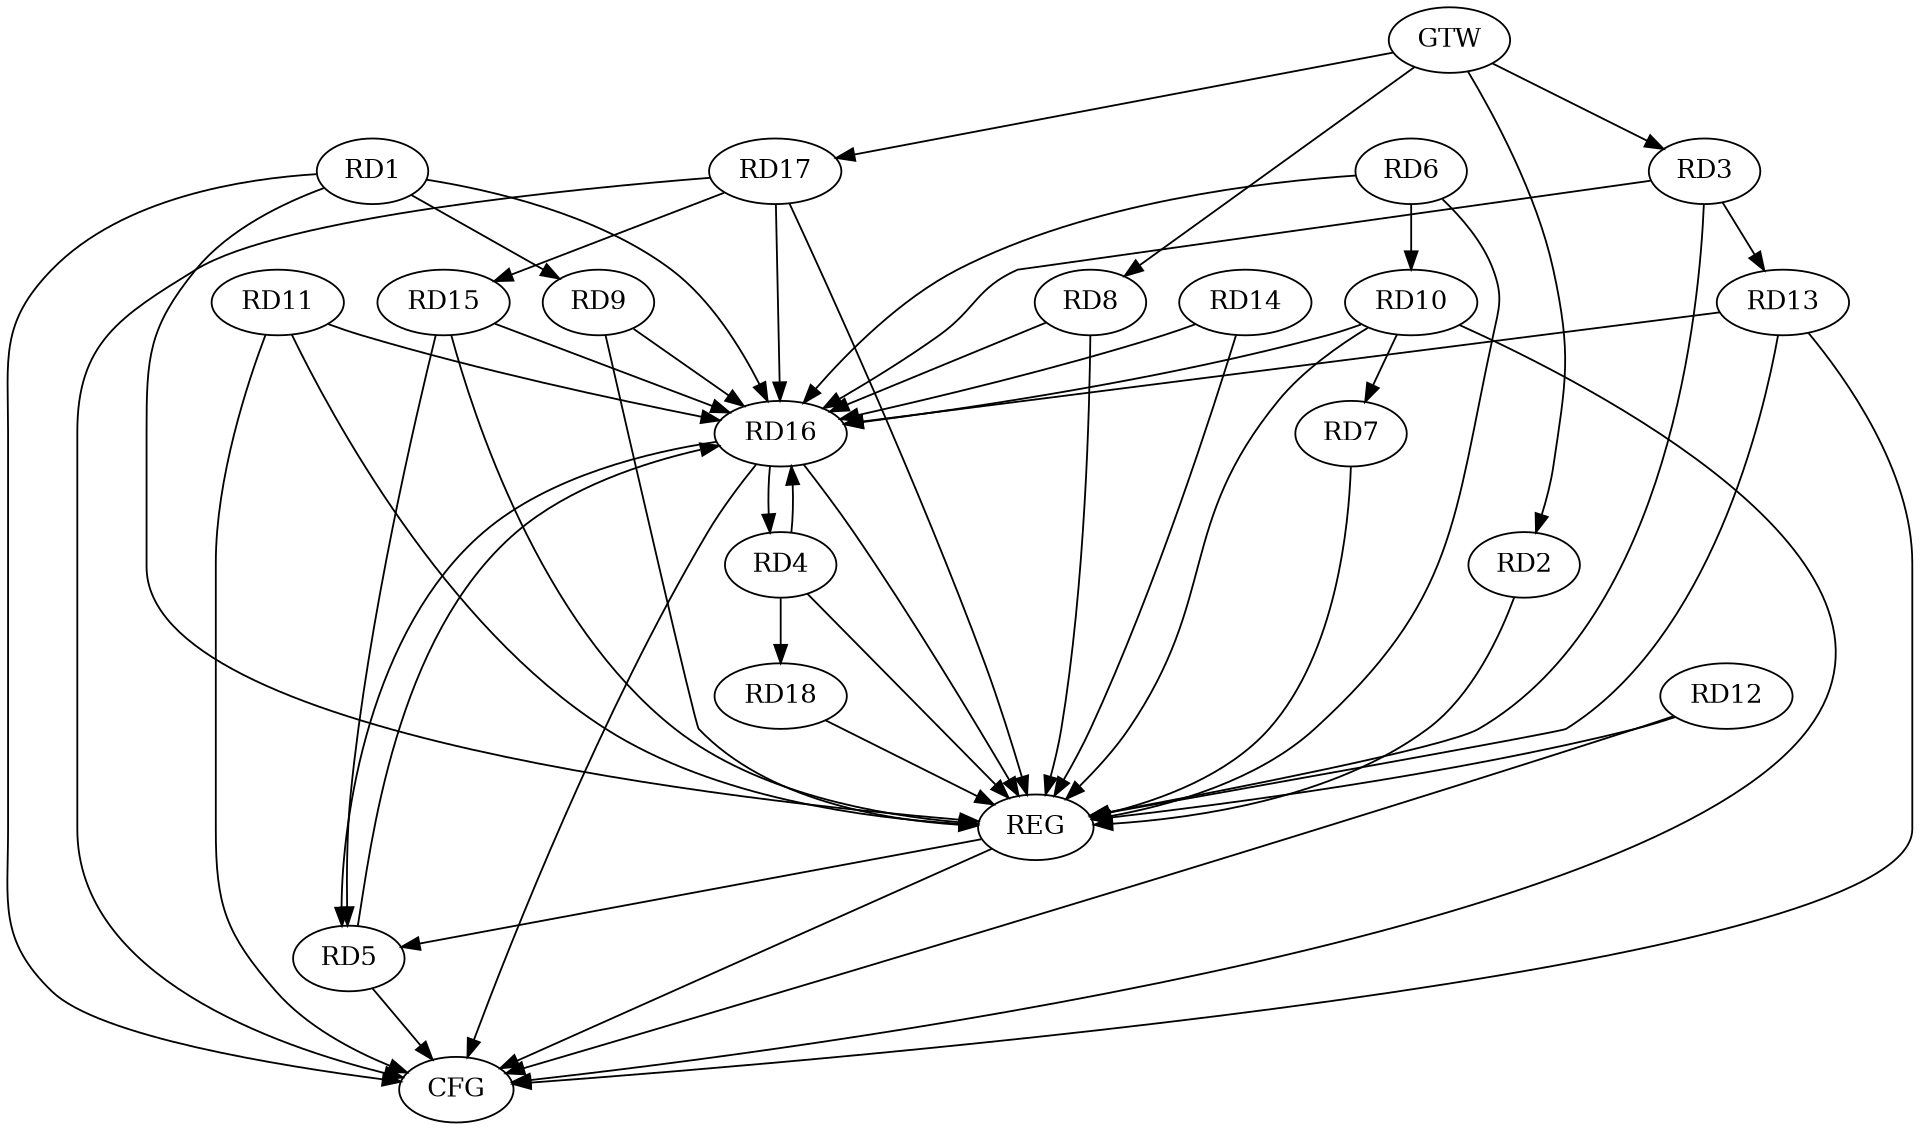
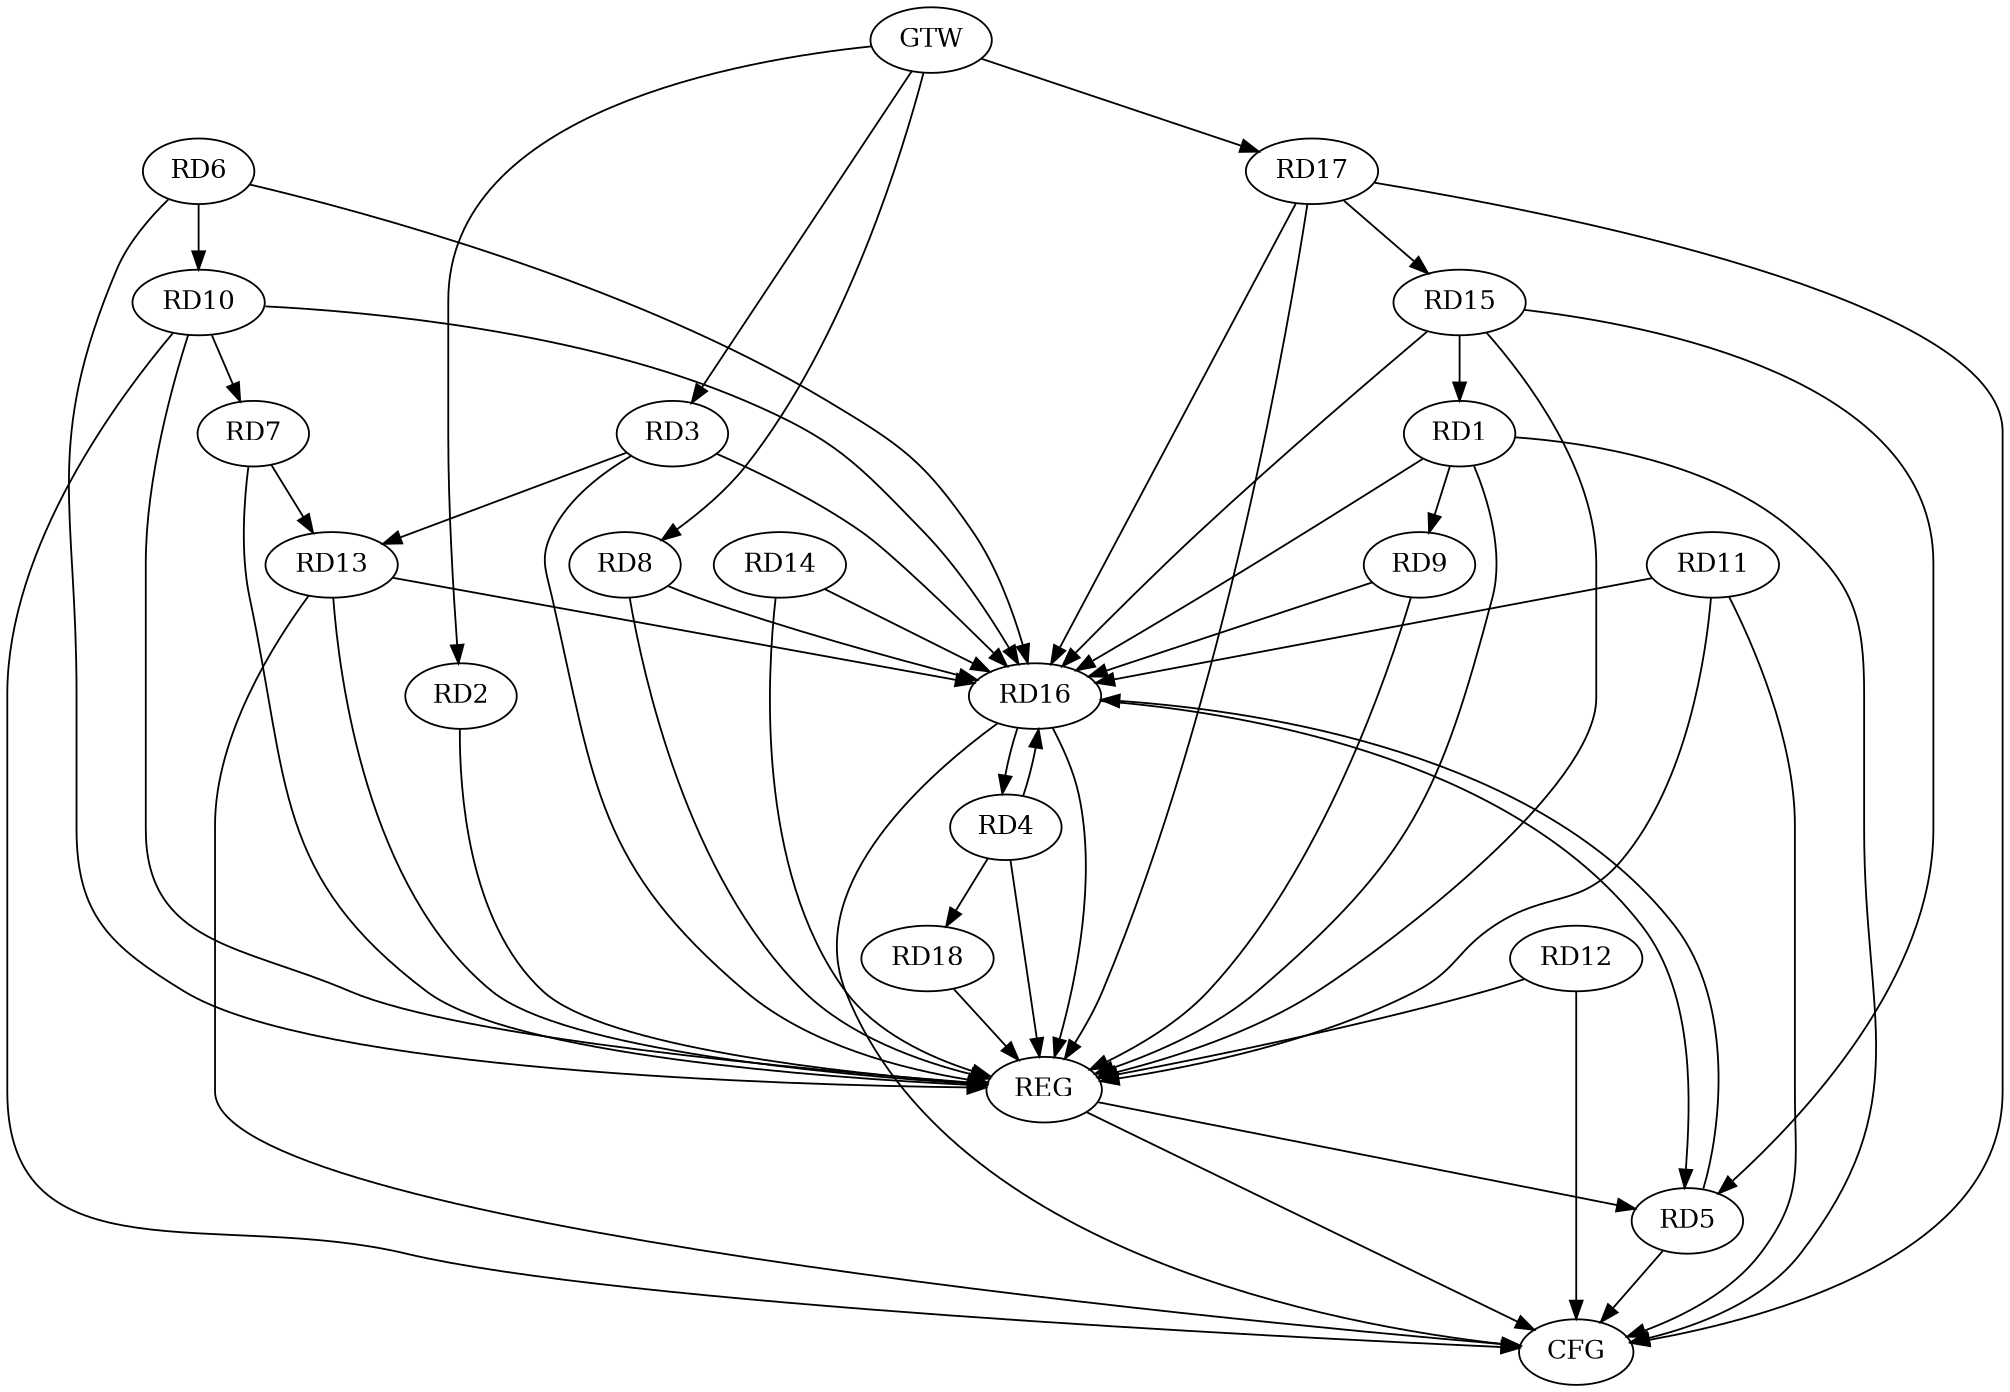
edge "RD15" -> "RD1": added
edge "RD7" -> "RD13": added
